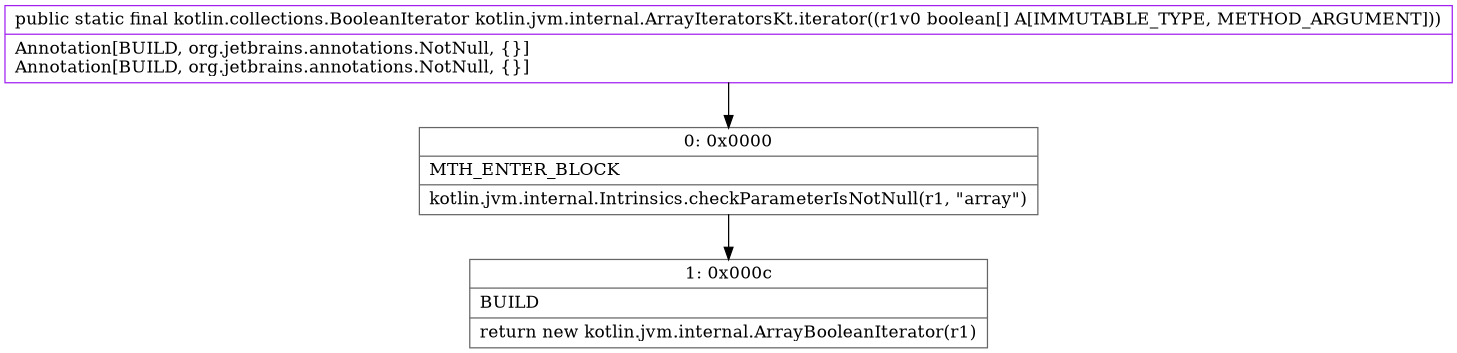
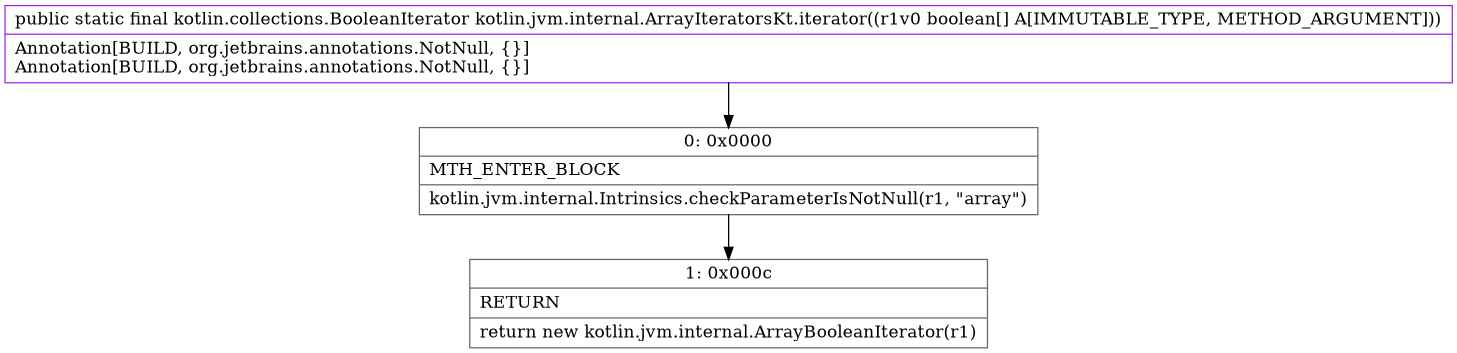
node "1: 0x000c": text "BUILD" -> "RETURN"
